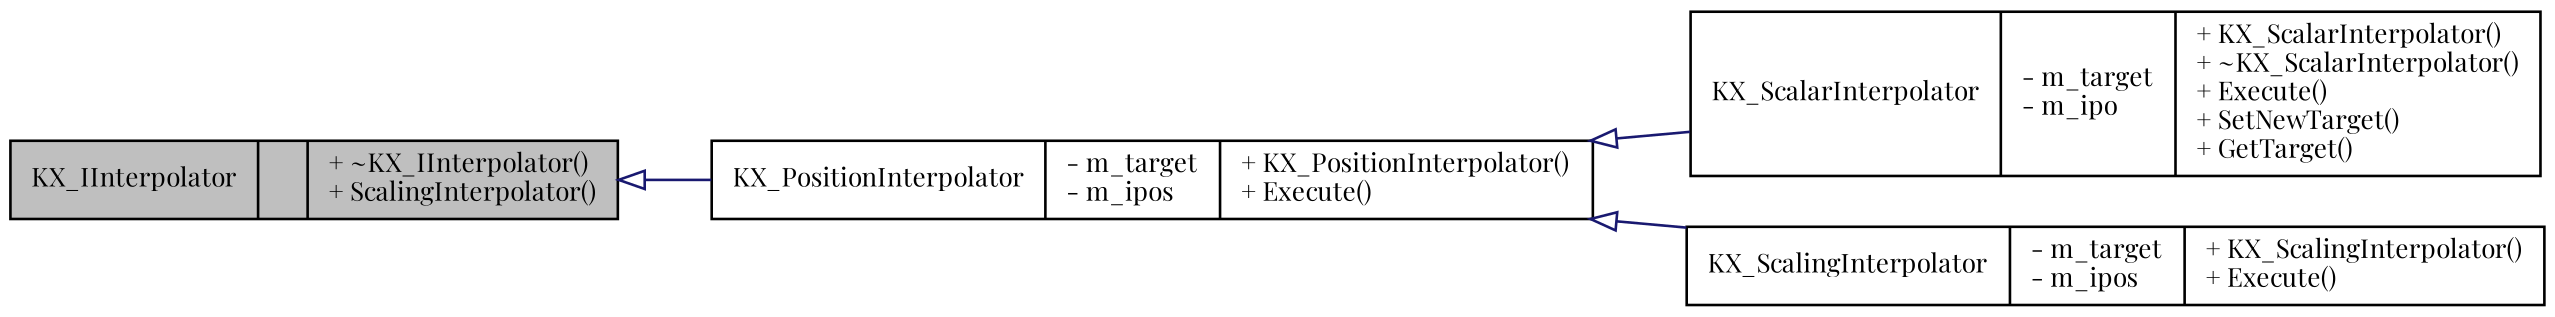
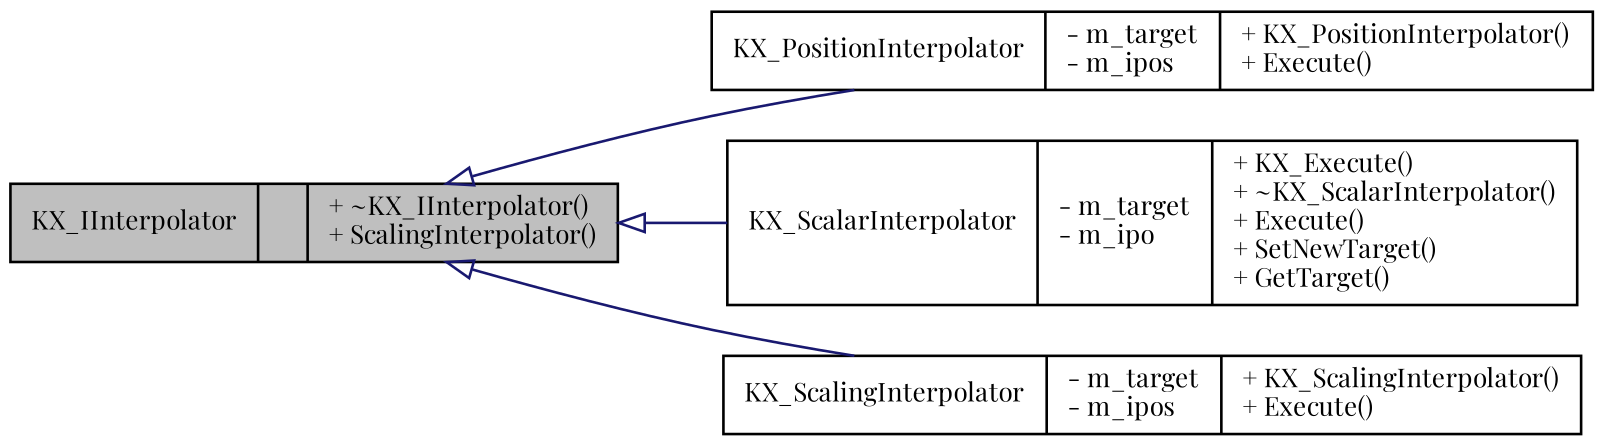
node "KX_ScalarInterpolator": text "+ KX_ScalarInterpolator()" -> "+ KX_Execute()"
edge "KX_ScalarInterpolator" -> "KX_PositionInterpolator": now "KX_ScalarInterpolator" -> "KX_IInterpolator"
edge "KX_ScalingInterpolator" -> "KX_PositionInterpolator": now "KX_ScalingInterpolator" -> "KX_IInterpolator"
